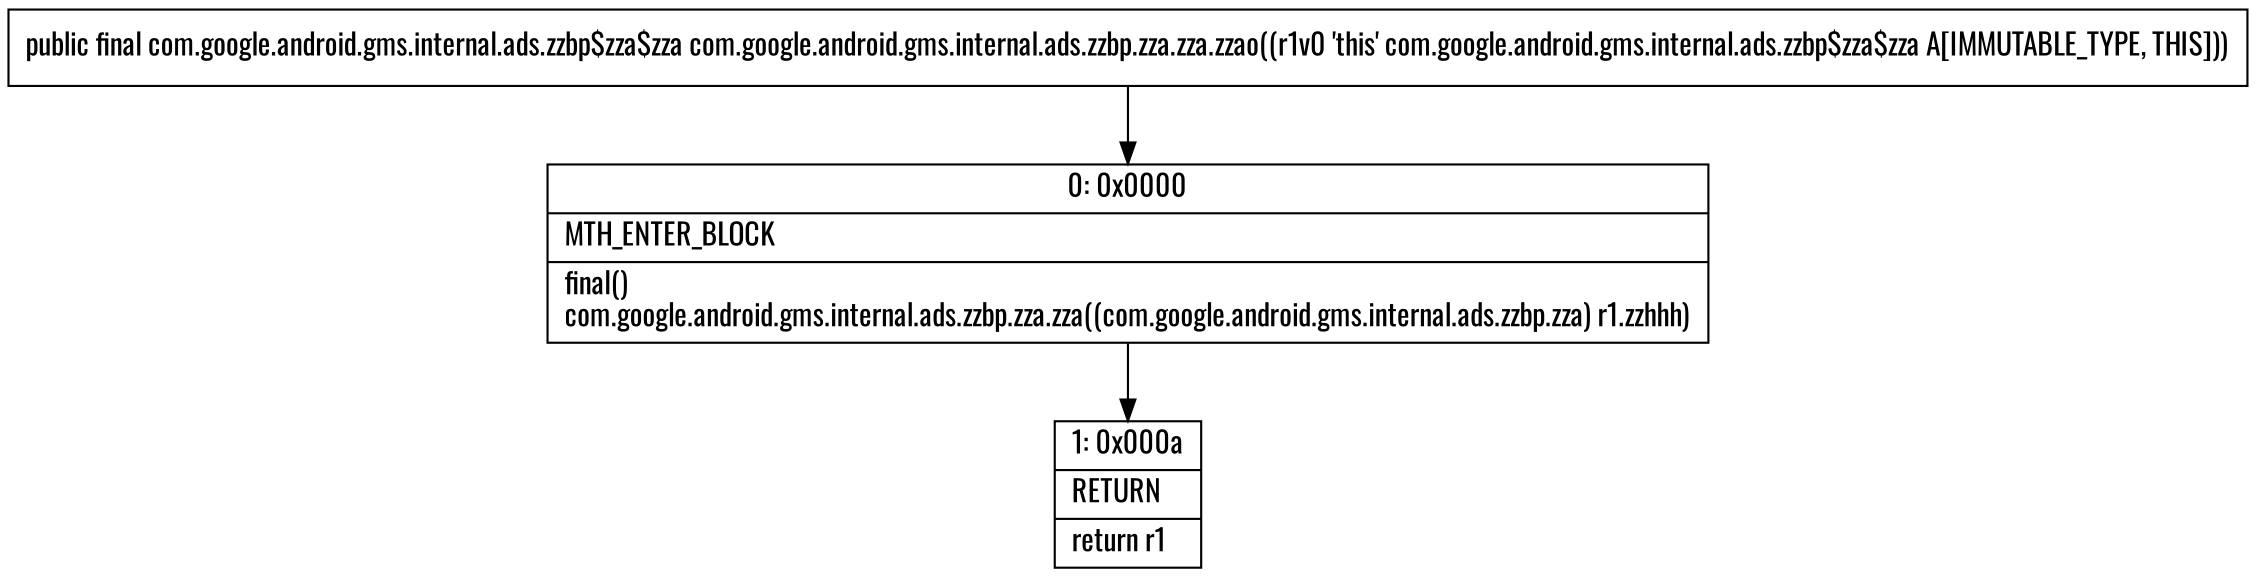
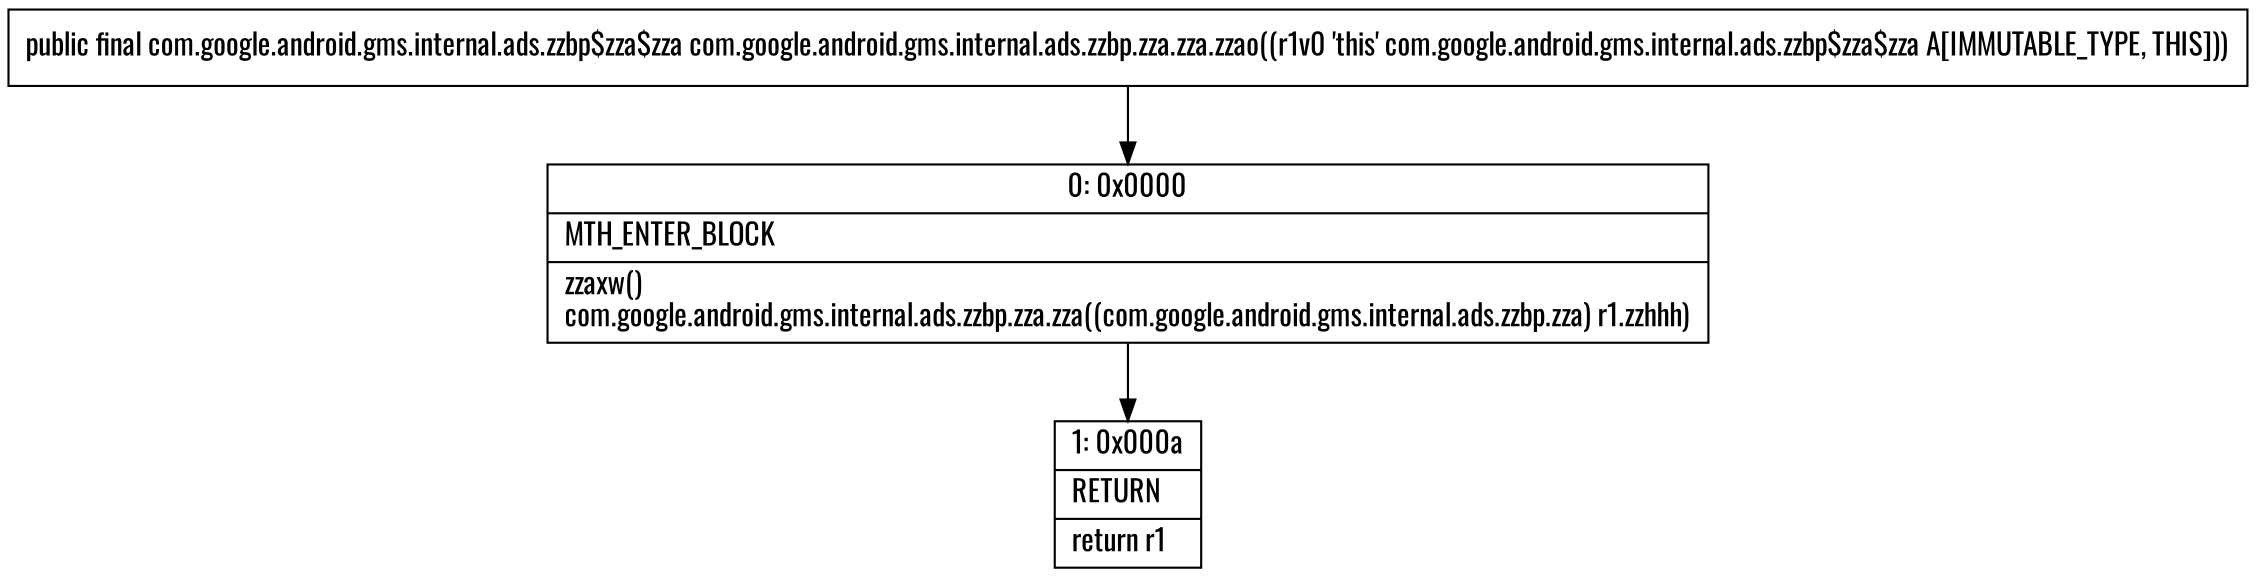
node "0: 0x0000": text "final()" -> "zzaxw()"
